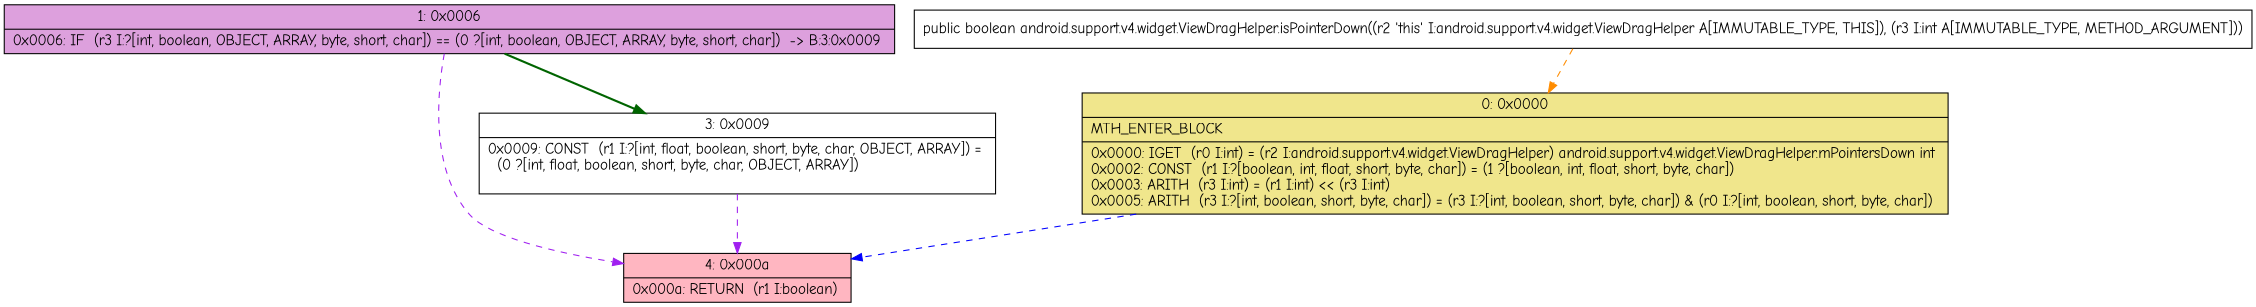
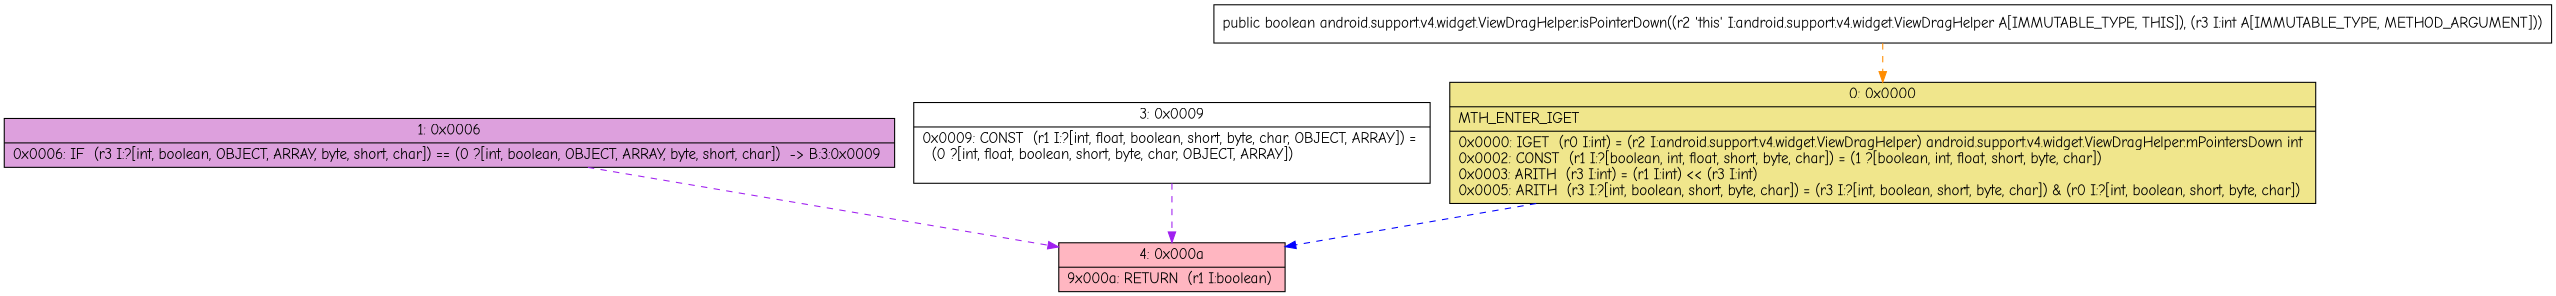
edge "1: 0x0006" -> "3: 0x0009": removed
node "0: 0x0000": text "MTH_ENTER_BLOCK" -> "MTH_ENTER_IGET"
node "4: 0x000a": text "0x000a: RETURN  (r1 I:boolean)" -> "9x000a: RETURN  (r1 I:boolean)"
